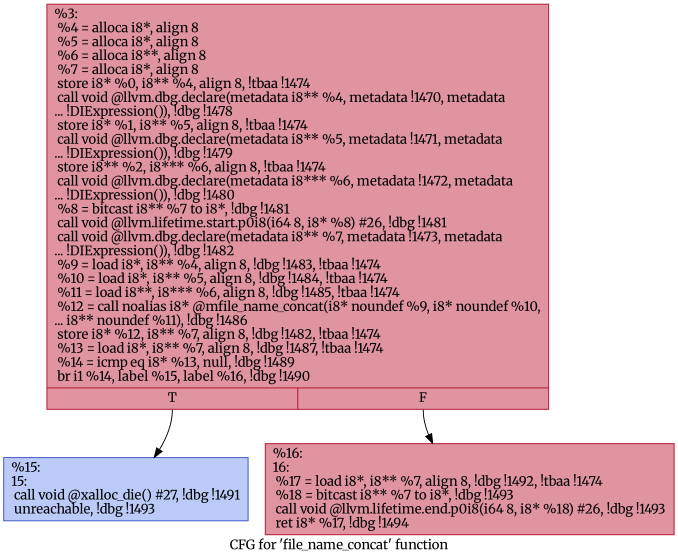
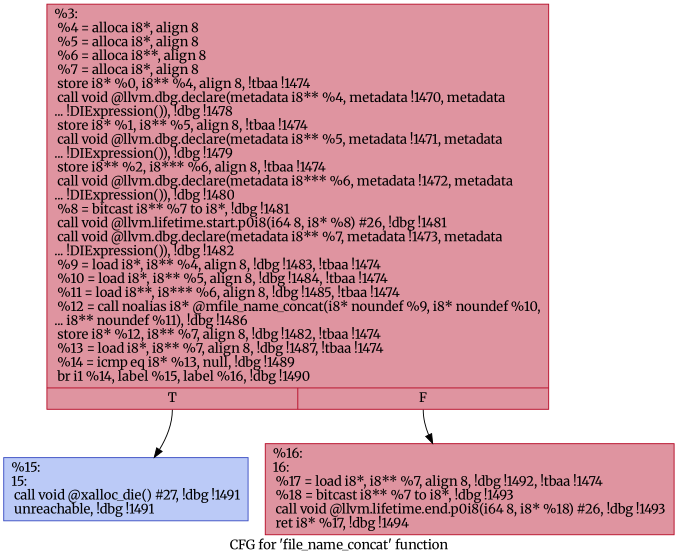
node "%15:": text "unreachable, !dbg !1493" -> "unreachable, !dbg !1491"
